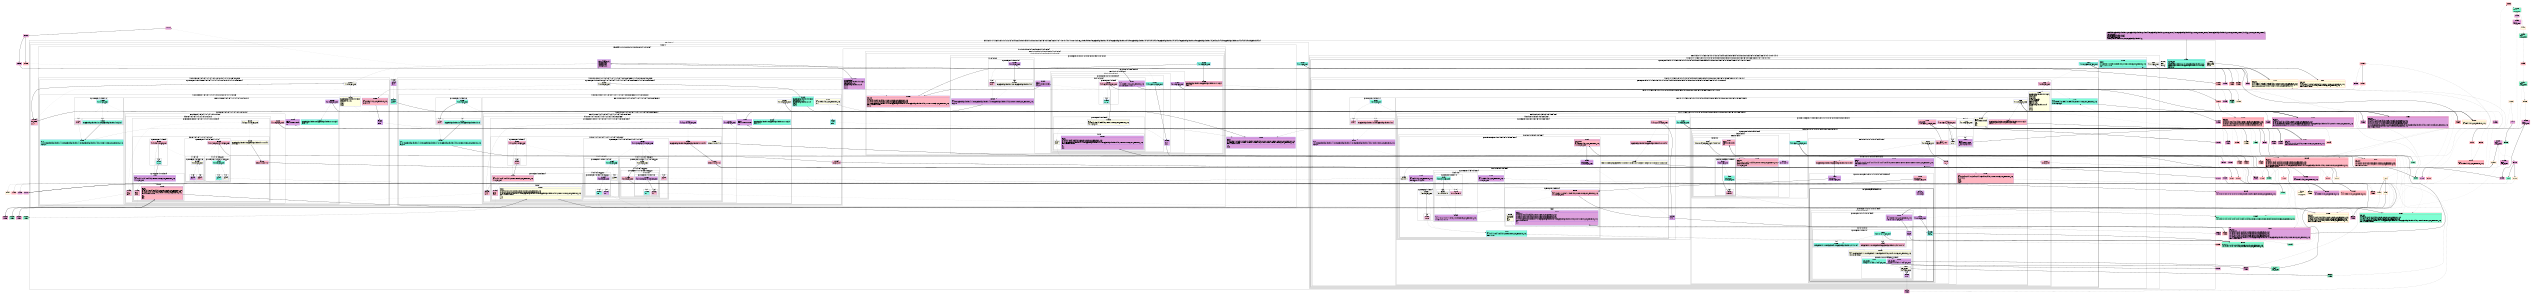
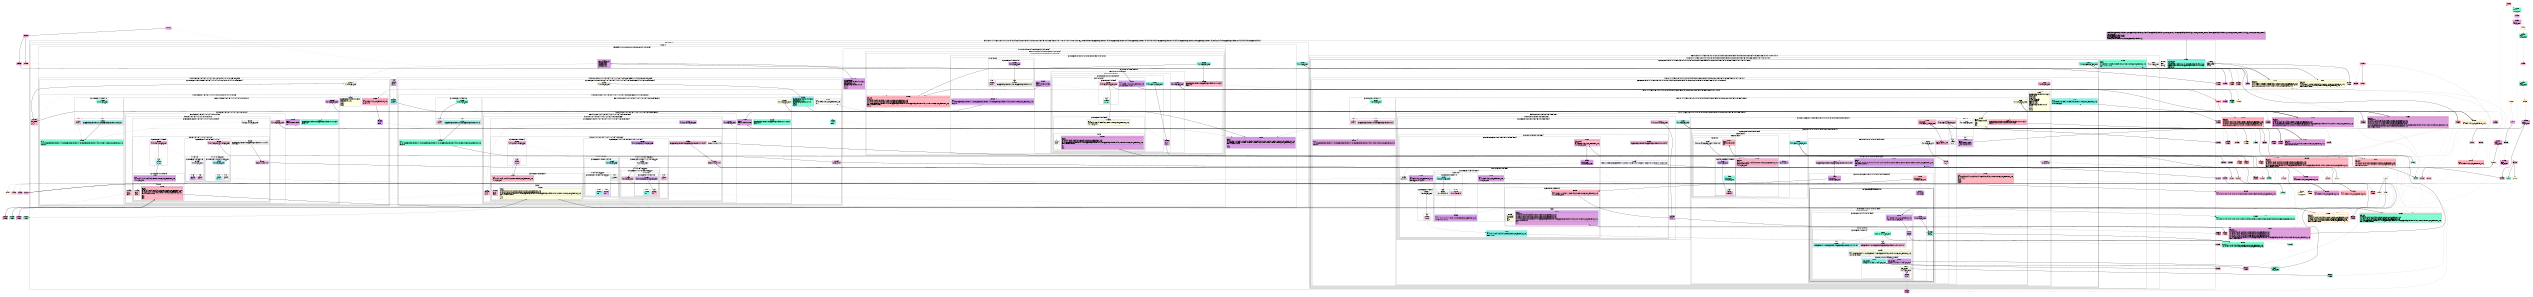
node "239: 0x0233": added
node "58: 0x0116": text "int r8 = Integer.MAX_VALUE" -> "length r8 = Integer.MAX_VALUE"
node "206: 0x037b": removed
